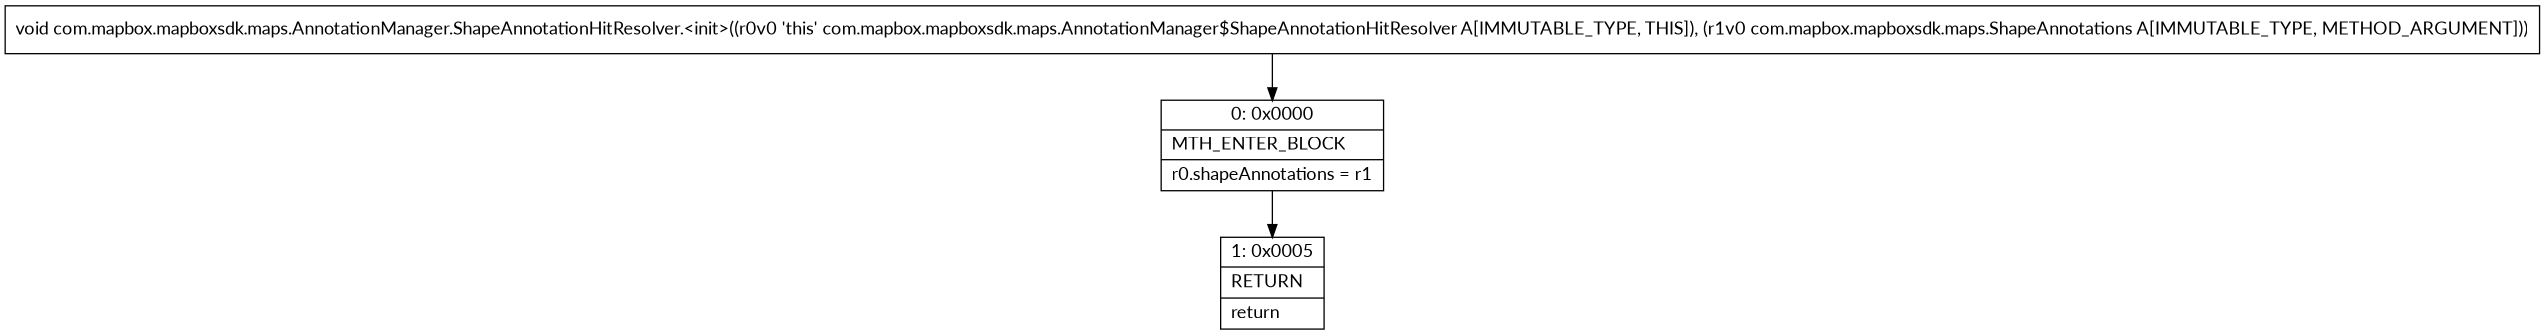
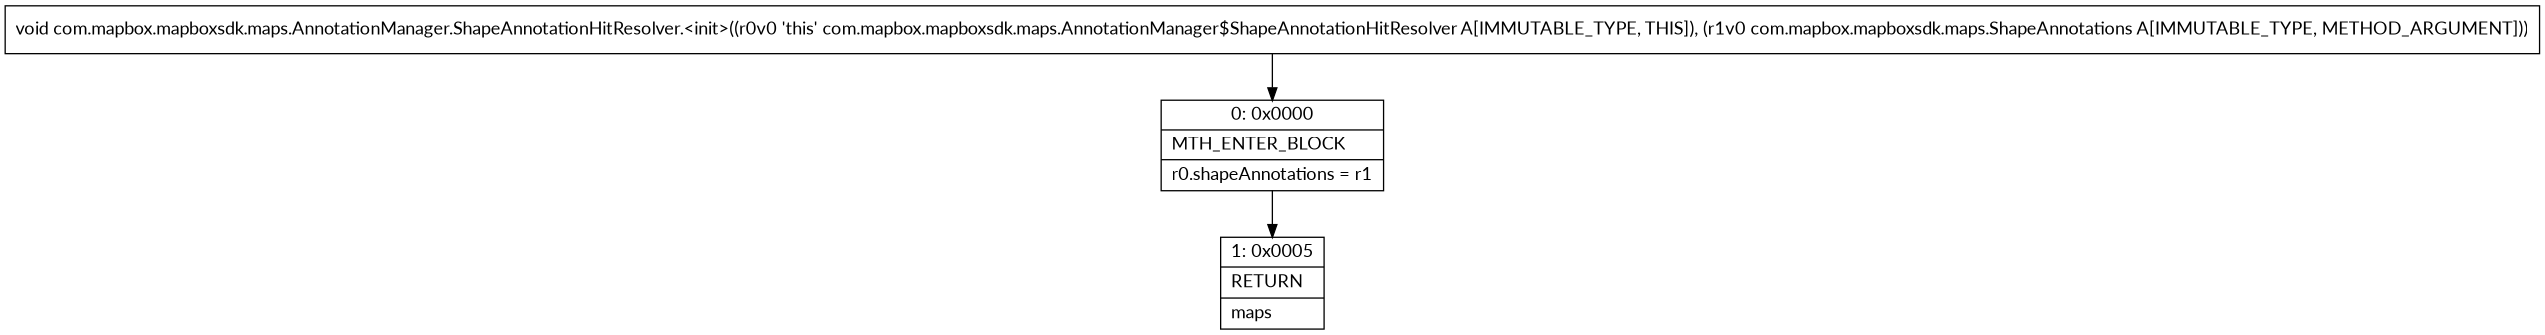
node "1: 0x0005": text "return" -> "maps"
